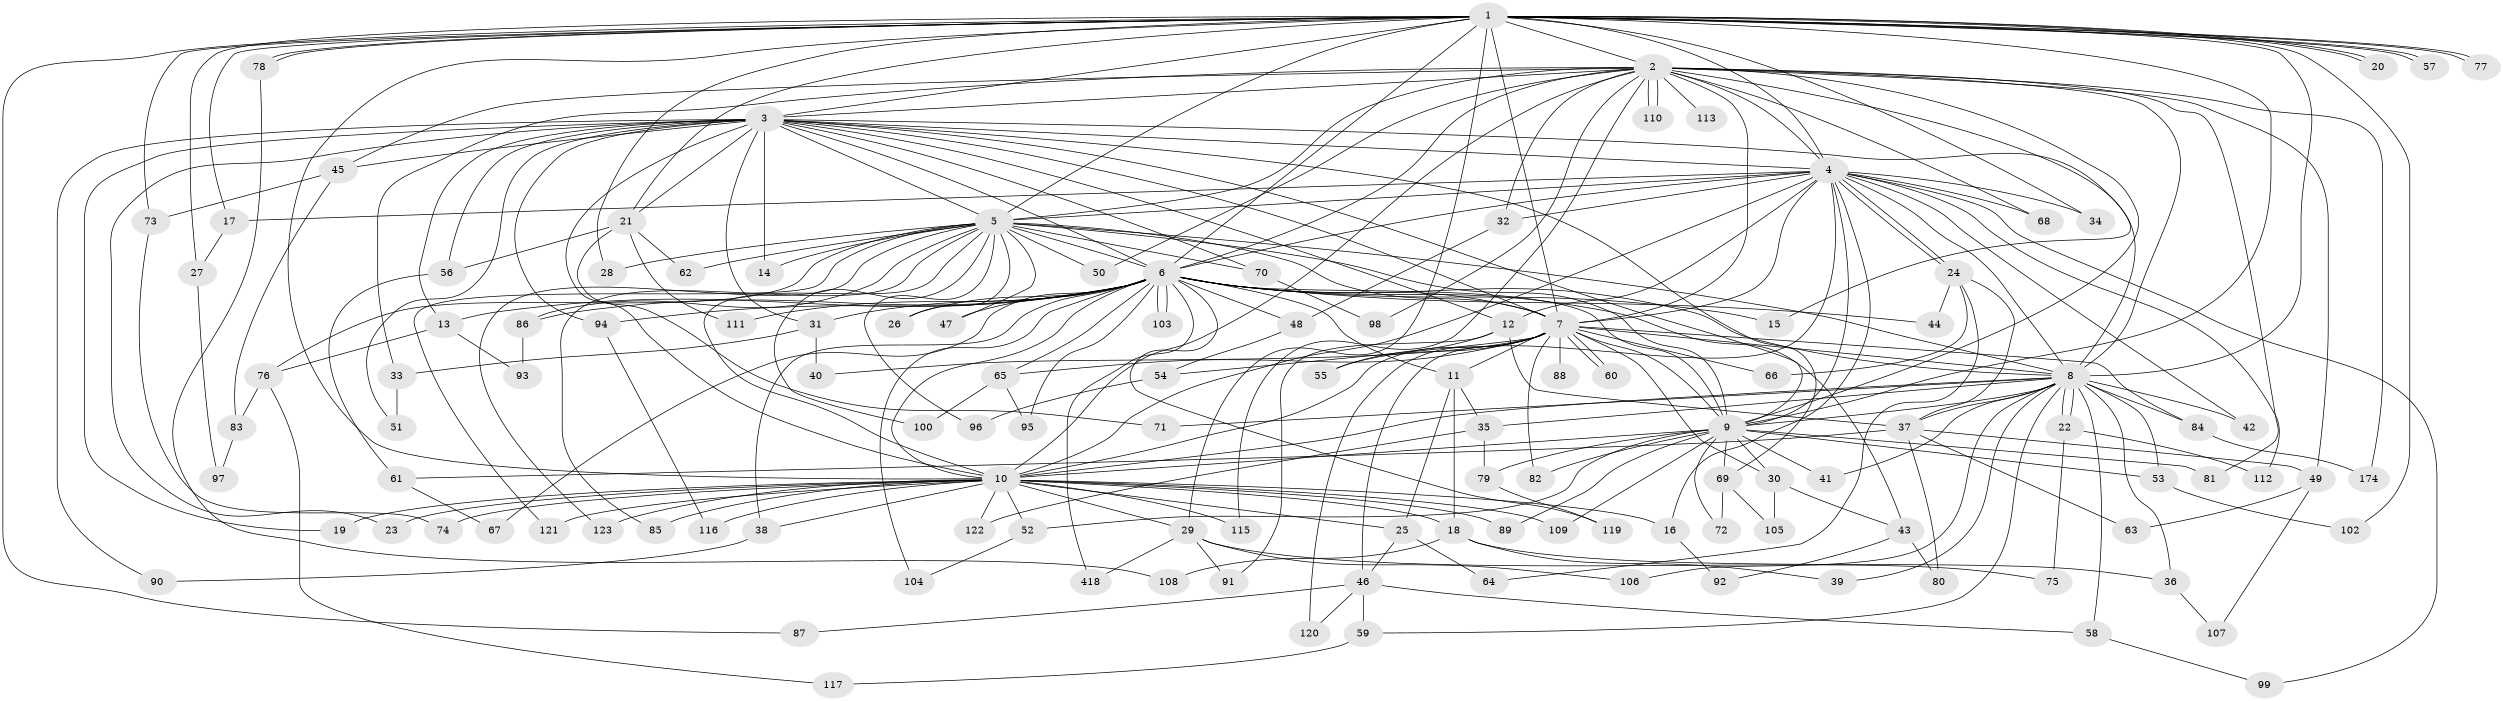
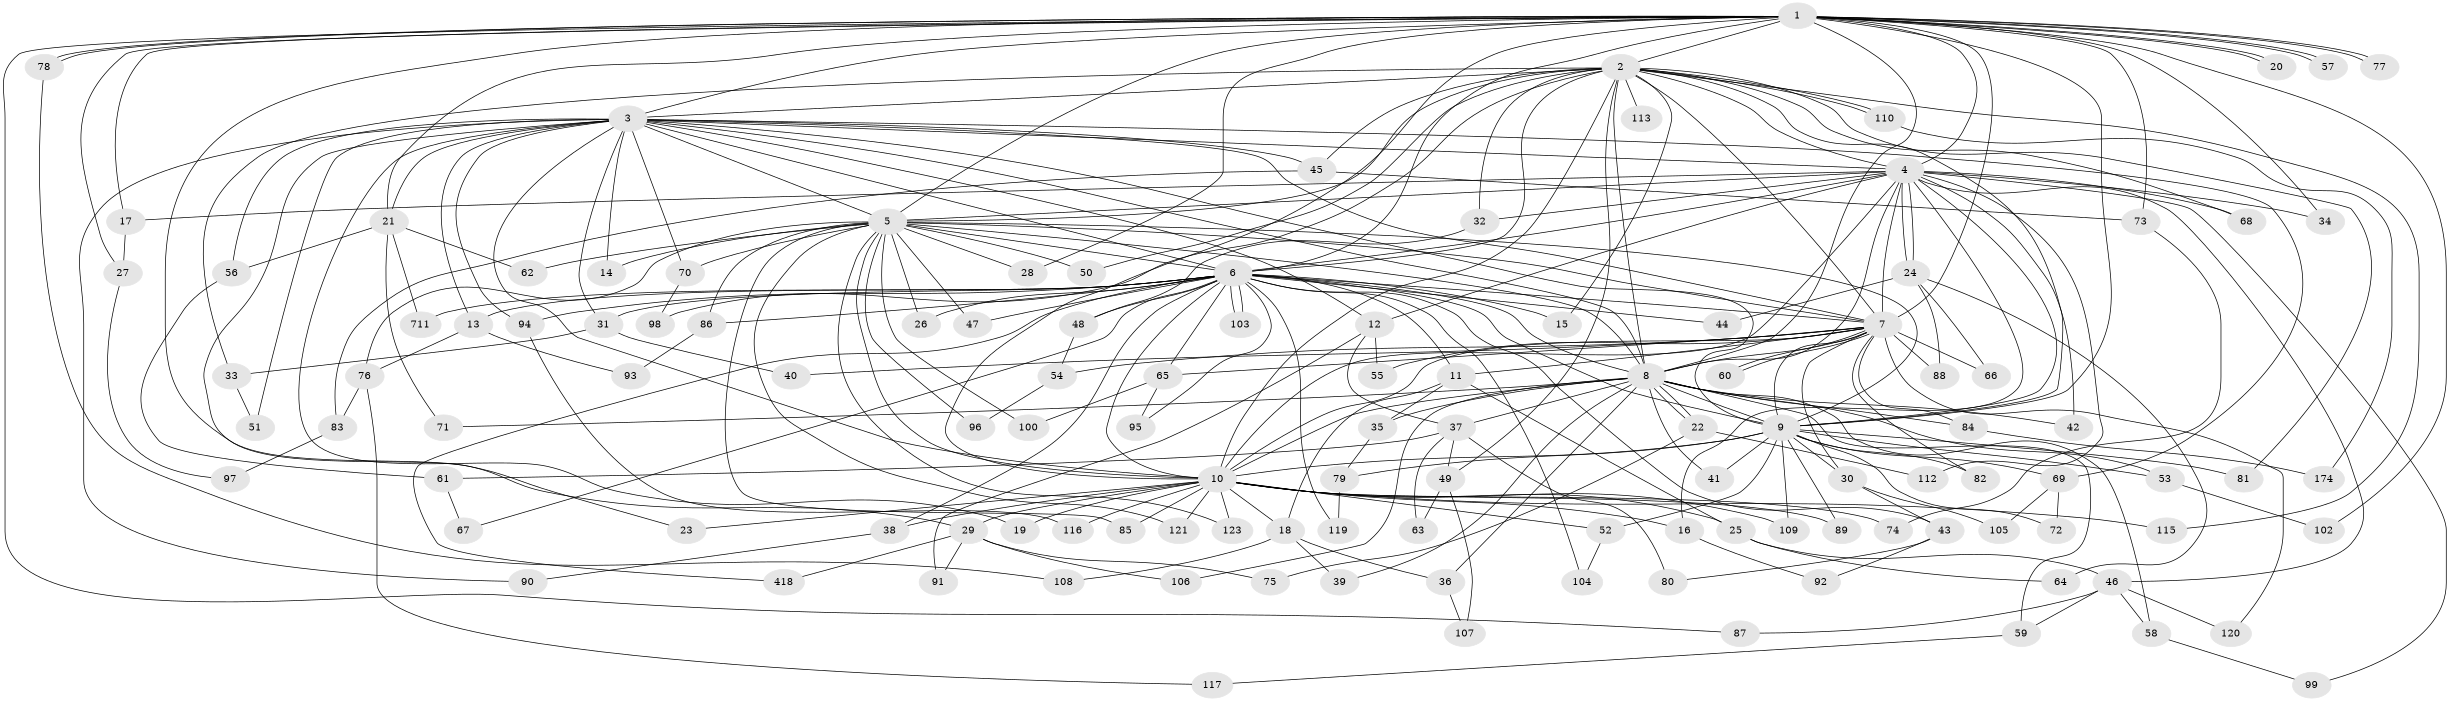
edge "2" -- "174": now "110" -- "174"
node "111": label "111" -> "711"
edge "24" -- "37": now "24" -- "88"
node "122": removed
